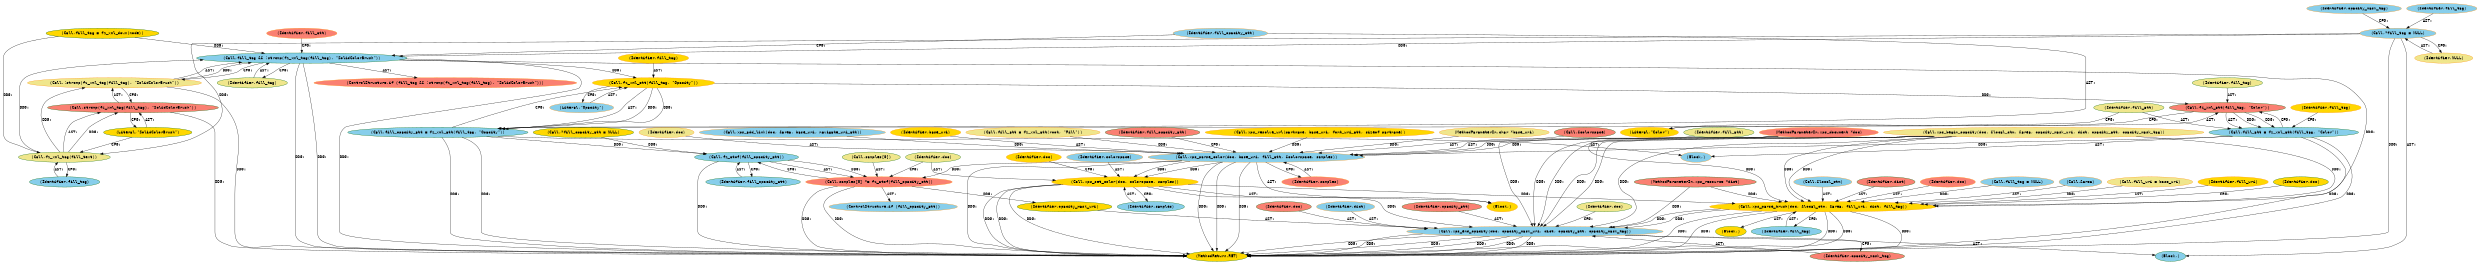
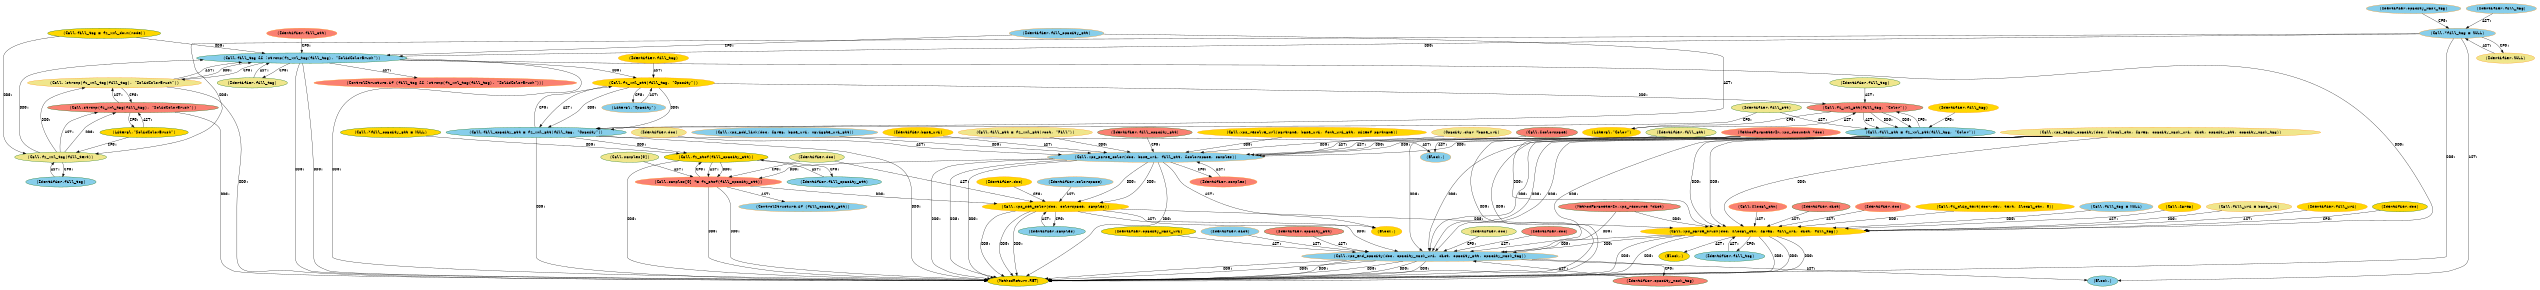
node "(MethodParameterIn,char *base_uri)": label "(MethodParameterIn,char *base_uri)" -> "(Opacity,char *base_uri)"
node "(Call,fz_atof(fill_opacity_att))": fillcolor skyblue -> gold
node "(Call,&local_ctm)": fillcolor skyblue -> salmon
node "(Call,&area)": fillcolor skyblue -> gold
edge "(Call,samples[0] *= fz_atof(fill_opacity_att))" -> "(Identifier,opacity_mask_uri)": now "(Call,samples[0] *= fz_atof(fill_opacity_att))" -> "(Call,xps_set_color(doc, colorspace, samples))"
node "(Call,fz_clip_text(doc->dev, text, &local_ctm, 0))": added
